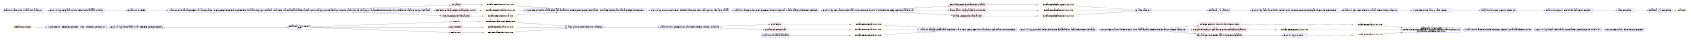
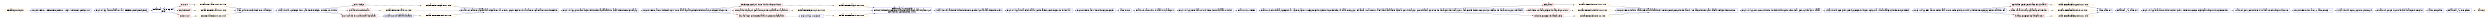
node "Salem: Üzücü.": added
node "Chat ends.": label "Chat ends." -> "Chat şeyi."
node "Bunu bozarsan bir sonraki bedava olmayacak.": added
node "Boolean HexFoodAlone is var true.": label "Boolean HexFoodAlone is var true." -> "Boolean HexFoodAlone is now true."
node "Boolean HexWhatDrone is kimseyi true.": label "Boolean HexWhatDrone is kimseyi true." -> "Boolean HexWhatDrone is now true."
